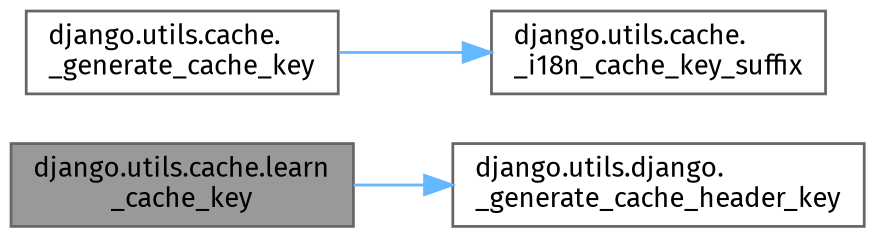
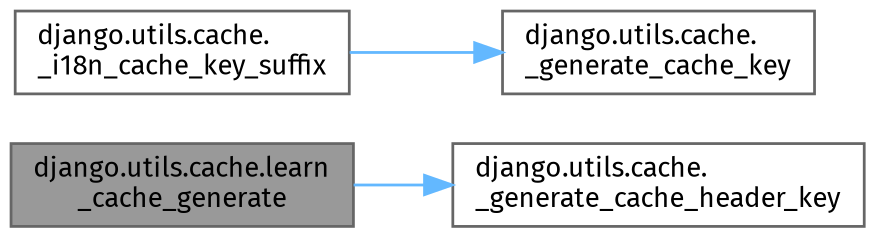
edge "django.utils.cache. _generate_cache_key" -> "django.utils.cache. _i18n_cache_key_suffix": reversed
node "django.utils.cache.learn _cache_key": label "django.utils.cache.learn _cache_key" -> "django.utils.cache.learn _cache_generate"
node "django.utils.django. _generate_cache_header_key": label "django.utils.django. _generate_cache_header_key" -> "django.utils.cache. _generate_cache_header_key"
